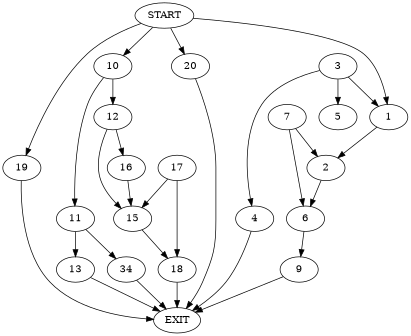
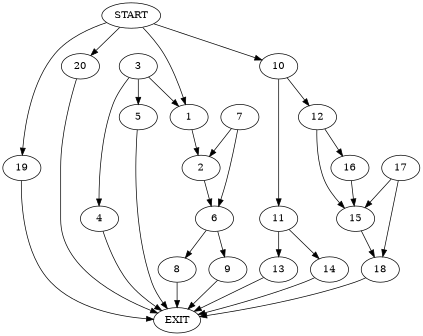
edge "5" -> "EXIT": added
node "34": label "34" -> "14"
node "8": added
